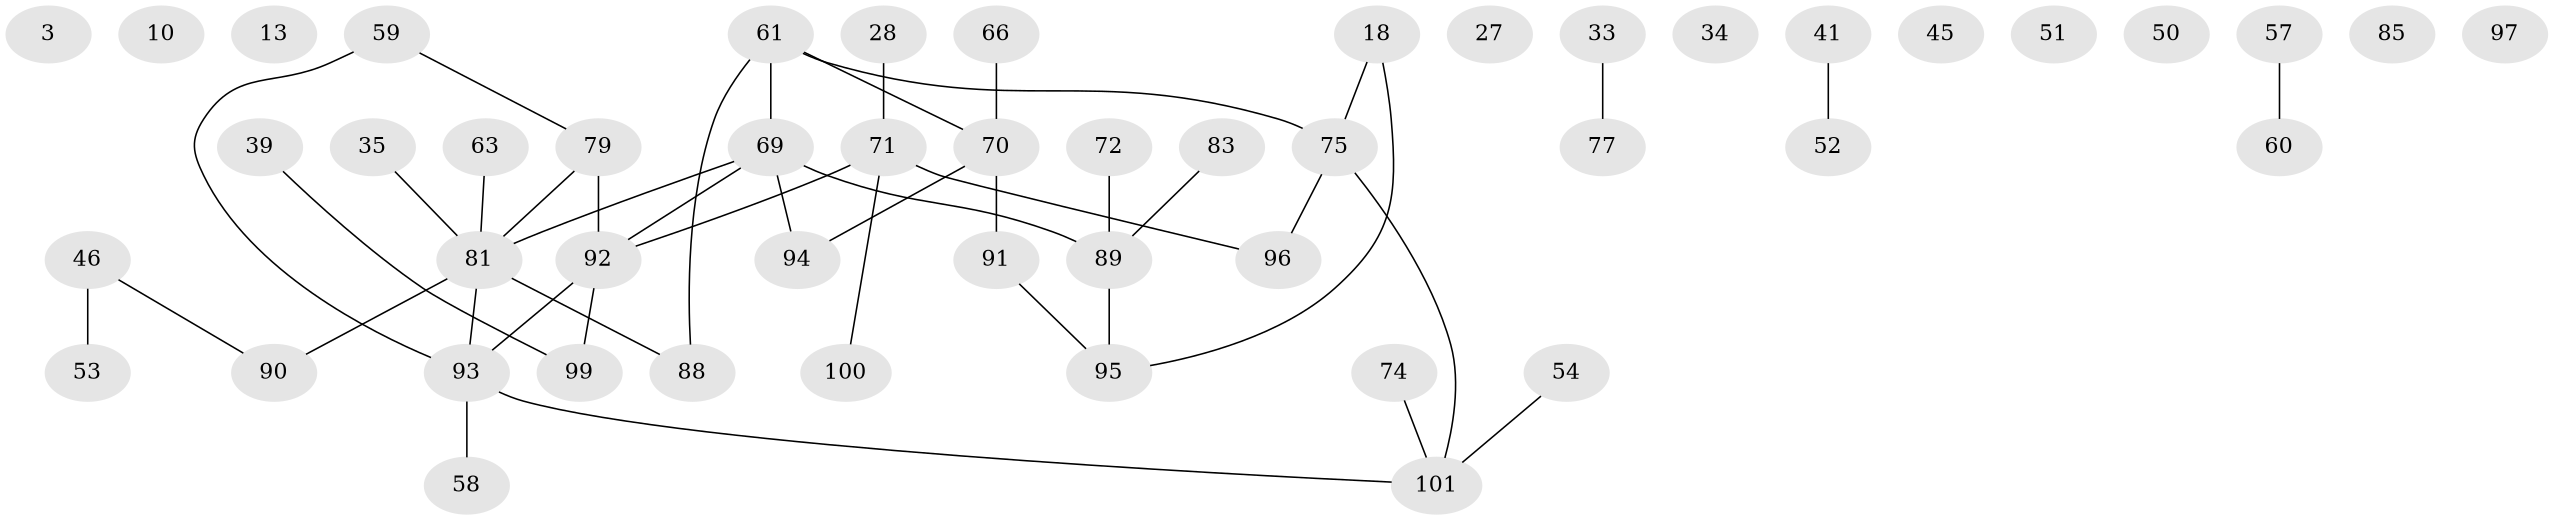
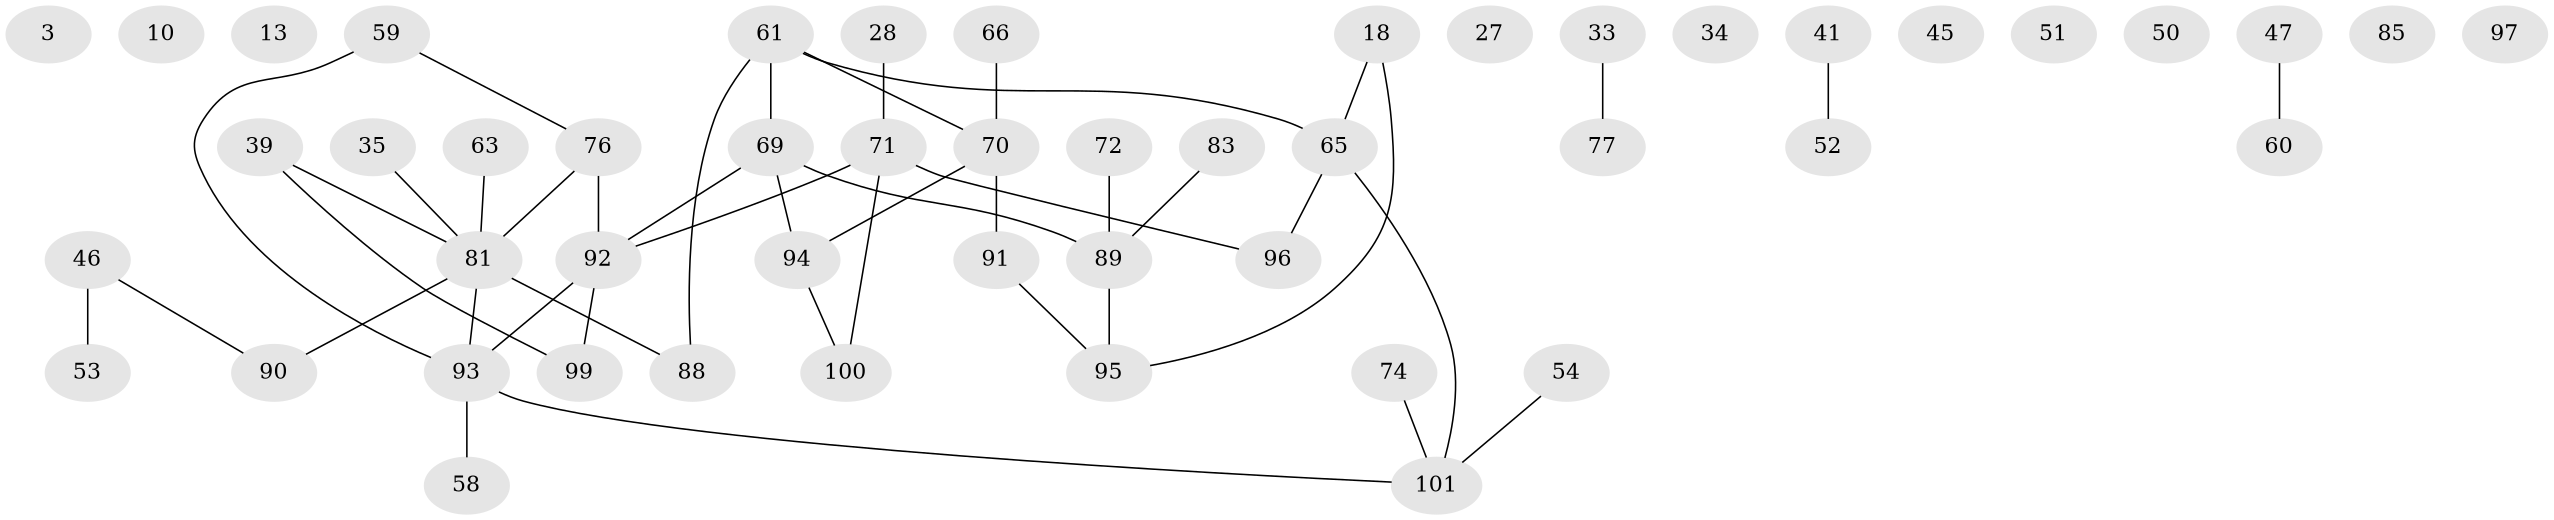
node "57": label "57" -> "47"
node "79": label "79" -> "76"
node "75": label "75" -> "65"
edge "69" -- "81": now "39" -- "81"
edge "94" -- "100": added
